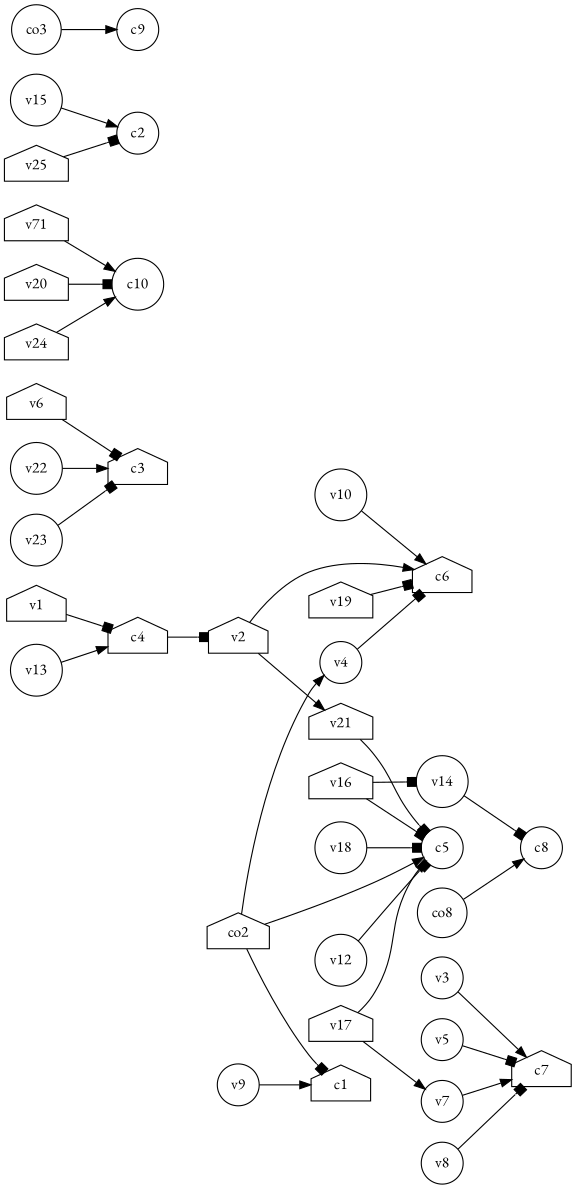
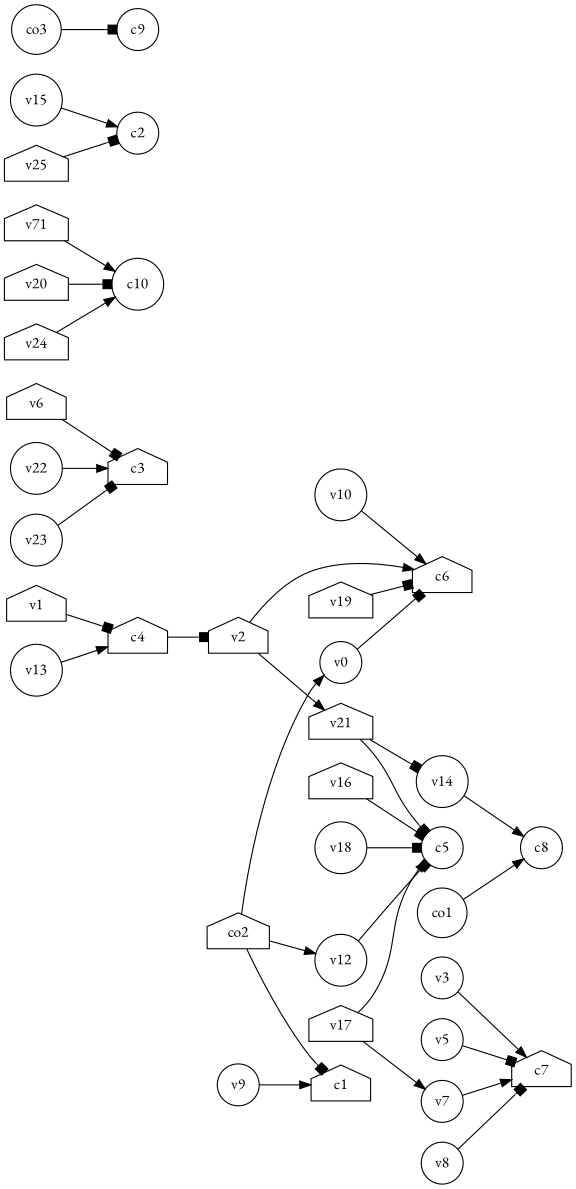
edge "co3" -> "c9": arrowhead normal -> box
node "v4": label "v4" -> "v0"
edge "v16" -> "v14": now "v21" -> "v14"
edge "v14" -> "c8": arrowhead box -> normal
edge "co2" -> "c5": now "co2" -> "v12"
node "co8": label "co8" -> "co1"
